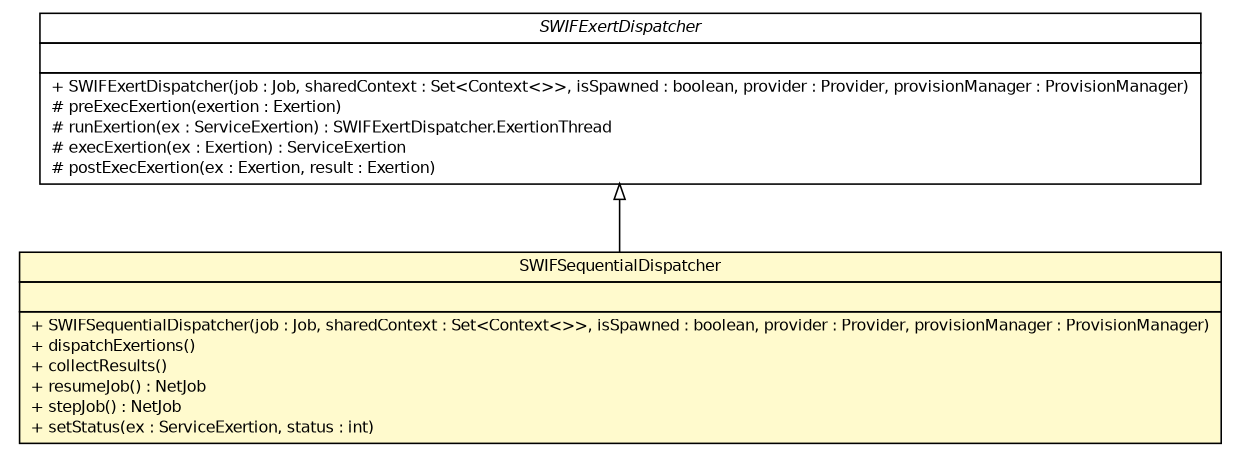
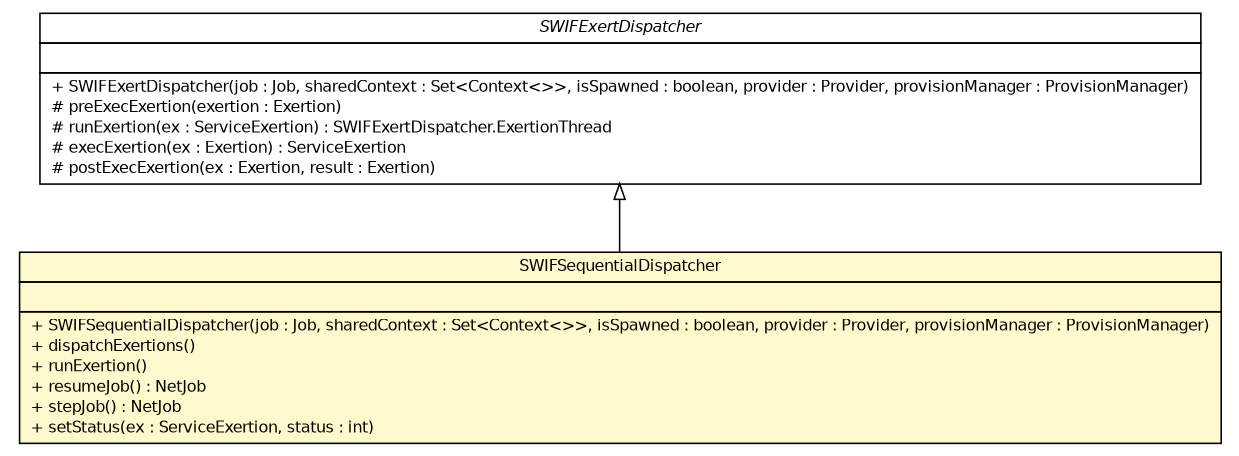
node "SWIFSequentialDispatcher": text "+ collectResults()" -> "+ runExertion()"
